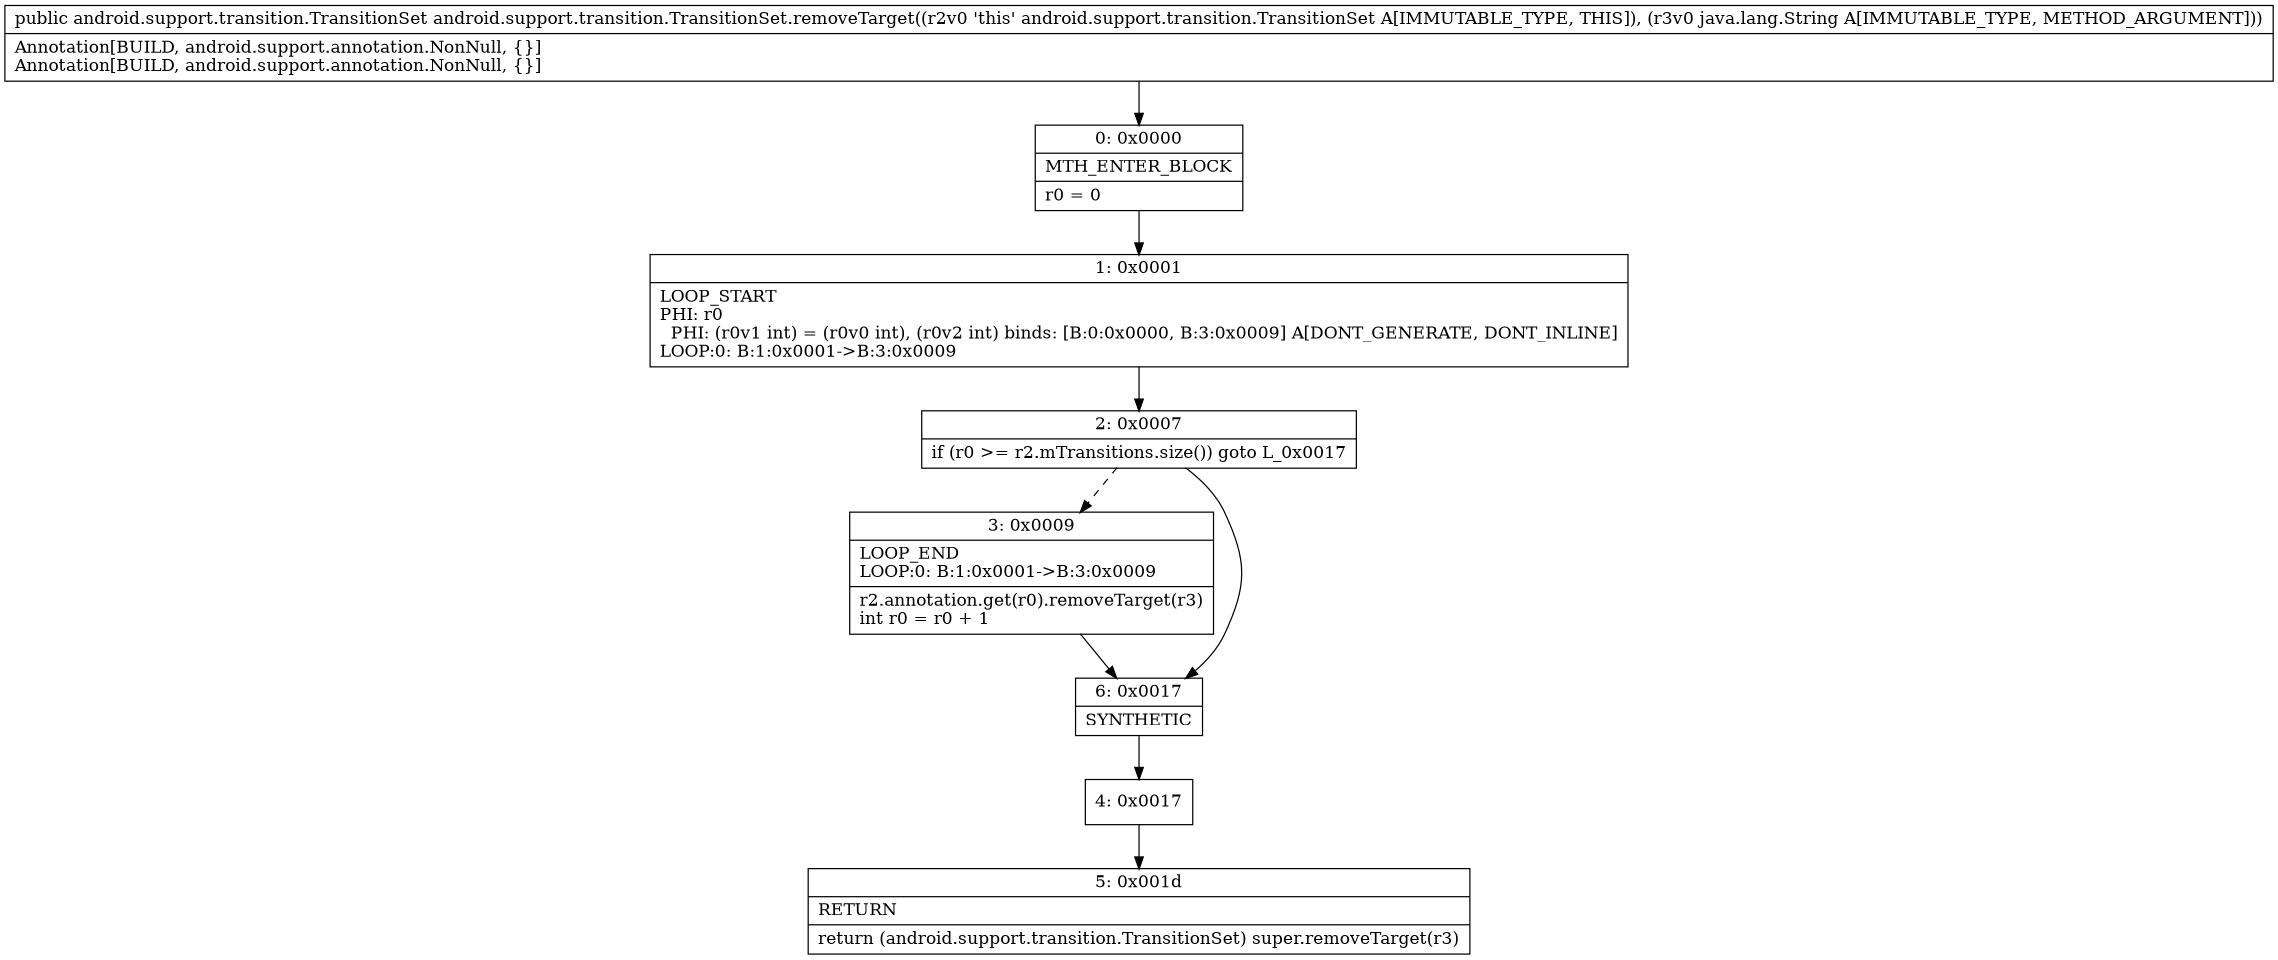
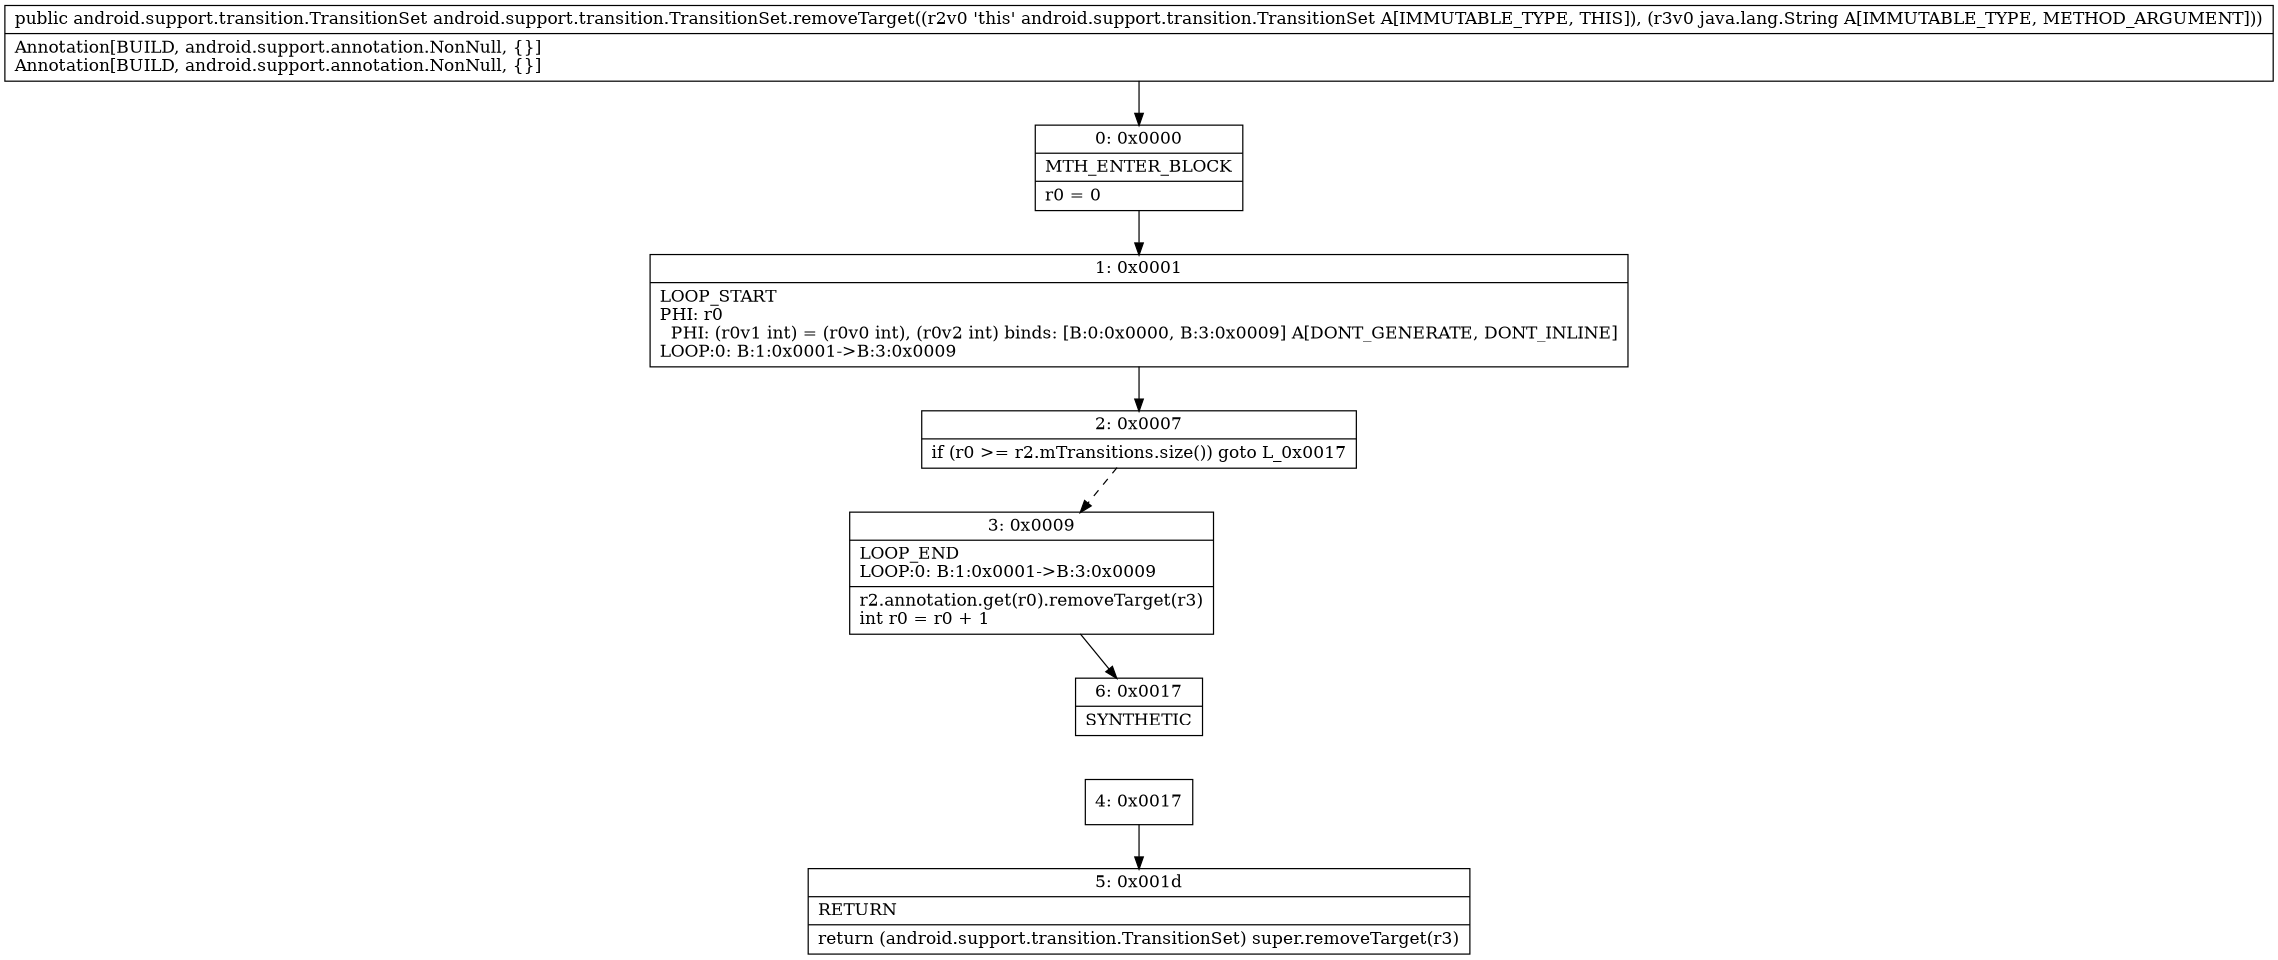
edge "2: 0x0007" -> "6: 0x0017": removed
edge "6: 0x0017" -> "4: 0x0017": removed
